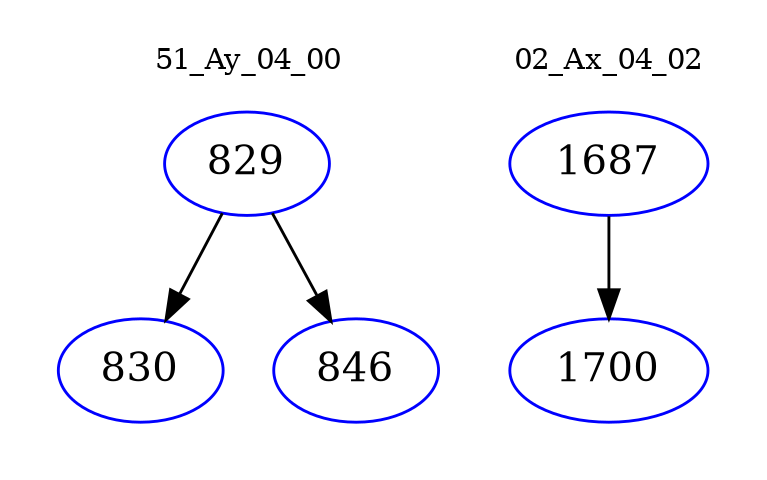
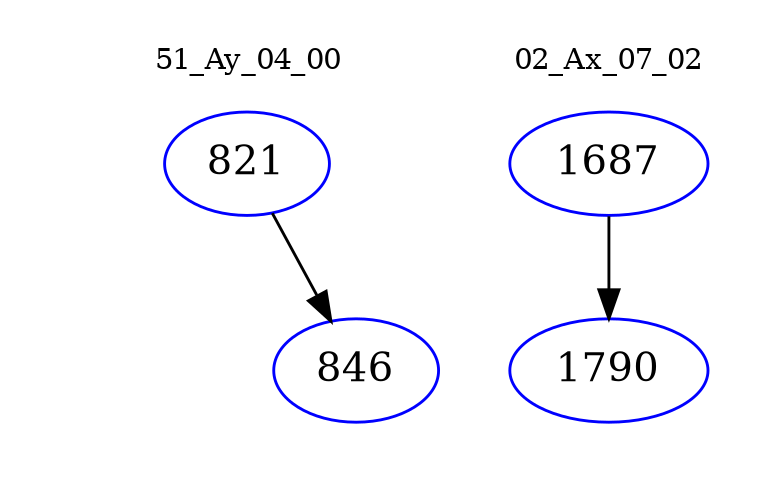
cluster "02_Ax_04_02": label "02_Ax_04_02" -> "02_Ax_07_02"
node "829": label "829" -> "821"
node "830": removed
node "1700": label "1700" -> "1790"
